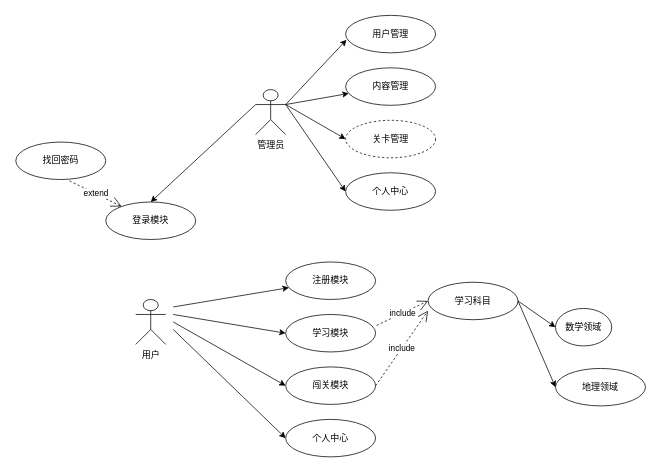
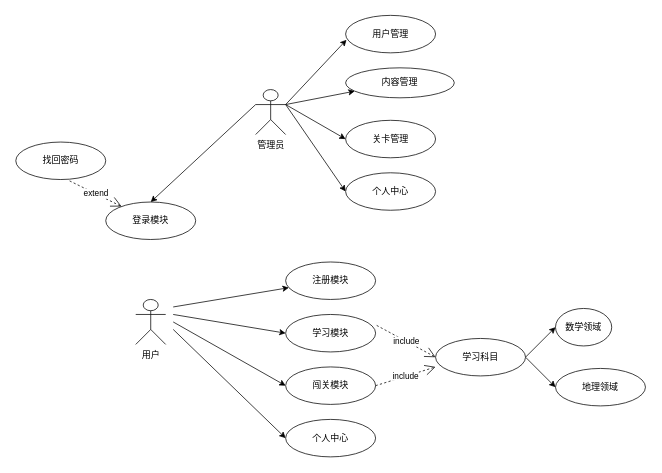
node "内容管理": size 90x38 -> 109x30
node "关卡管理": style dashed -> solid
node "学习科目": moved (473, 301) -> (480, 357)
